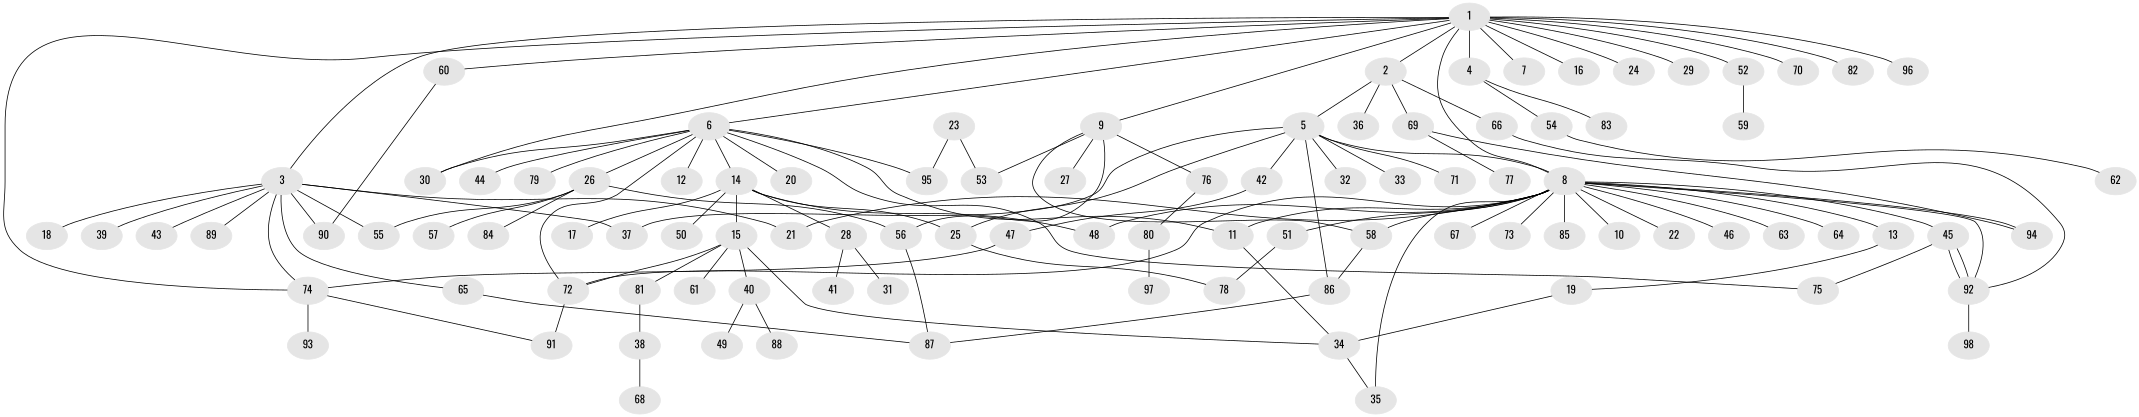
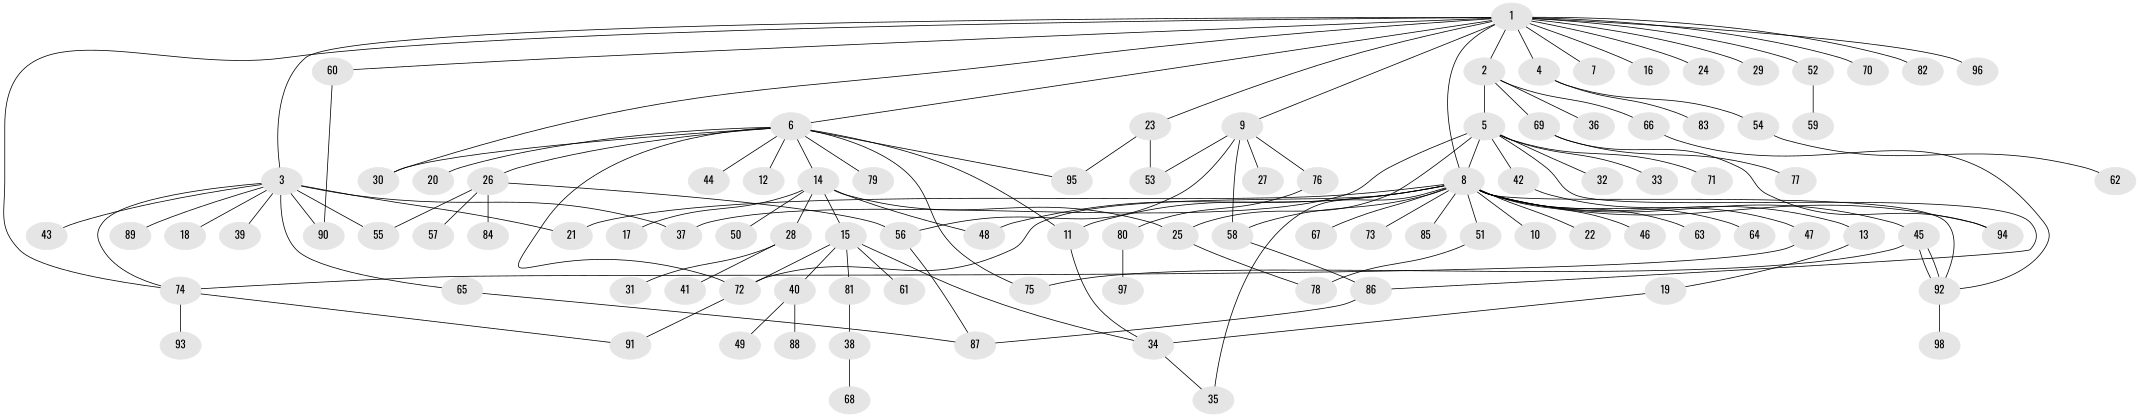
edge "1" -- "23": added
